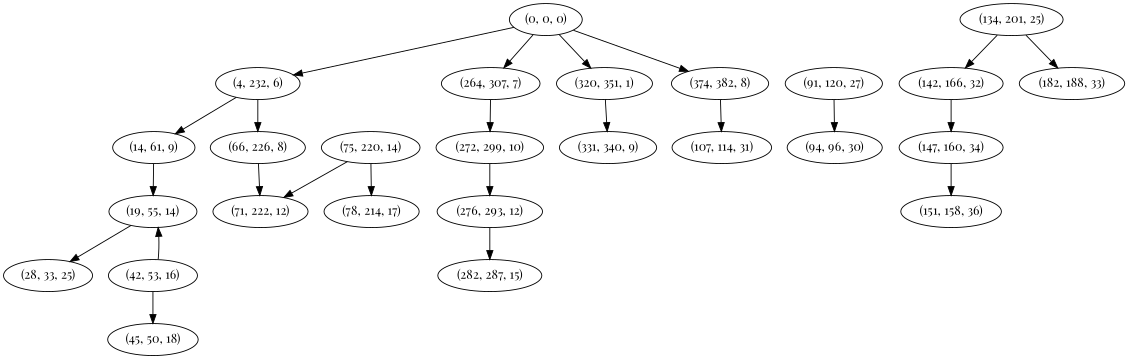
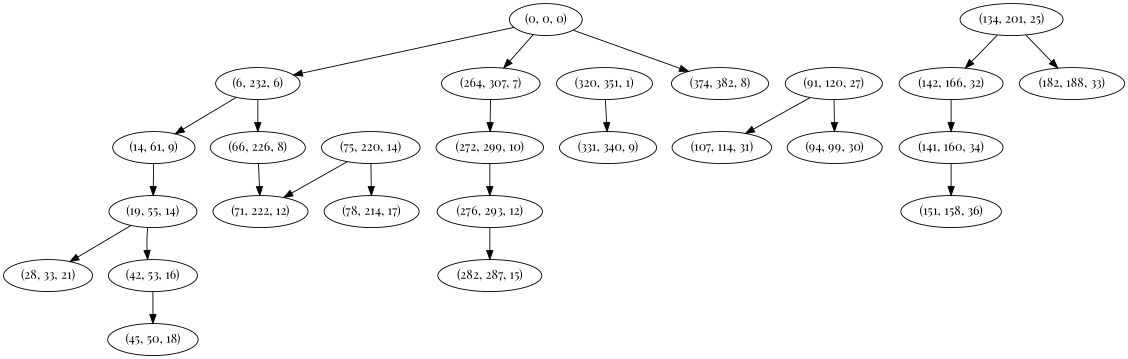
edge "(0, 0, 0)" -> "(320, 351, 1)": removed
node "(4, 232, 6)": label "(4, 232, 6)" -> "(6, 232, 6)"
edge "(374, 382, 8)" -> "(107, 114, 31)": now "(91, 120, 27)" -> "(107, 114, 31)"
node "(94, 96, 30)": label "(94, 96, 30)" -> "(94, 99, 30)"
node "(147, 160, 34)": label "(147, 160, 34)" -> "(141, 160, 34)"
edge "(42, 53, 16)" -> "(19, 55, 14)": reversed
node "(28, 33, 25)": label "(28, 33, 25)" -> "(28, 33, 21)"
